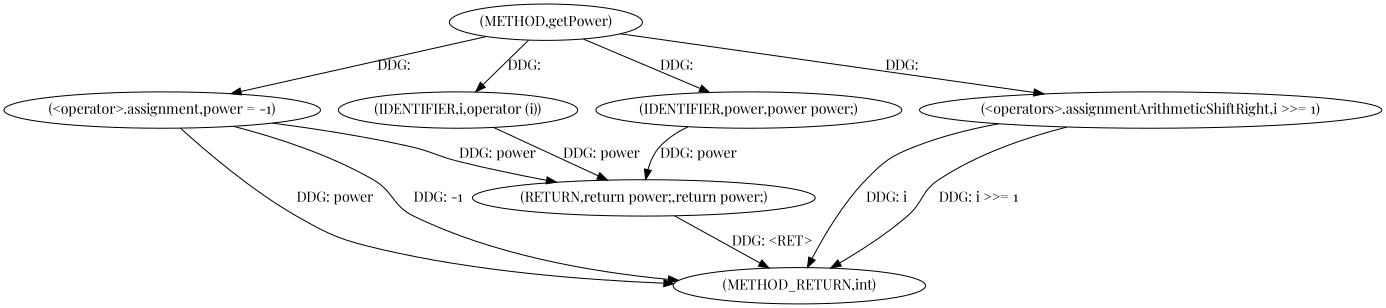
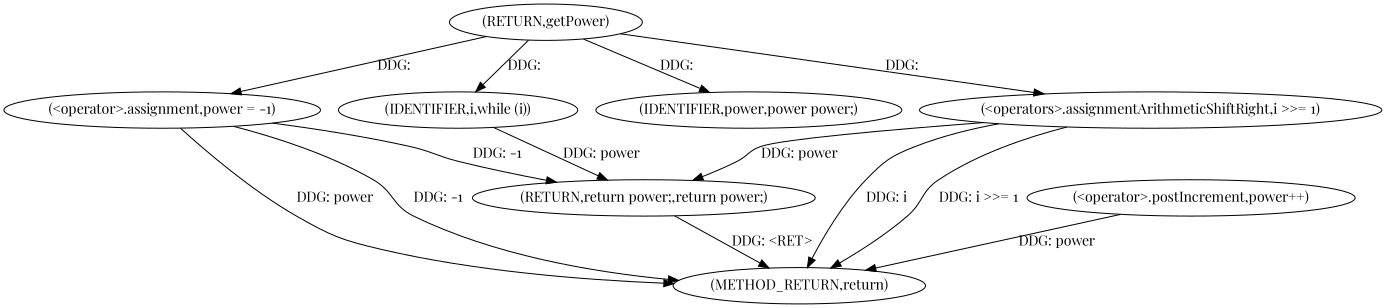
node "(METHOD,getPower)": label "(METHOD,getPower)" -> "(RETURN,getPower)"
node "(IDENTIFIER,i,operator (i))": label "(IDENTIFIER,i,operator (i))" -> "(IDENTIFIER,i,while (i))"
edge "(IDENTIFIER,power,power power;)" -> "(RETURN,return power;,return power;)": now "(<operators>.assignmentArithmeticShiftRight,i >>= 1)" -> "(RETURN,return power;,return power;)"
edge "(<operator>.assignment,power = -1)" -> "(RETURN,return power;,return power;)": label "DDG: power" -> "DDG: -1"
node "(<operator>.postIncrement,power++)": added
node "(METHOD_RETURN,int)": label "(METHOD_RETURN,int)" -> "(METHOD_RETURN,return)"
